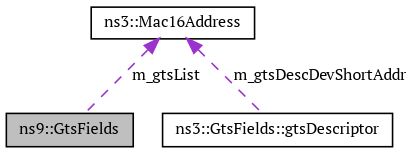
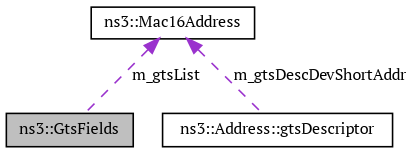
node "ns9::GtsFields": label "ns9::GtsFields" -> "ns3::GtsFields"
node "ns3::GtsFields::gtsDescriptor": label "ns3::GtsFields::gtsDescriptor" -> "ns3::Address::gtsDescriptor"
